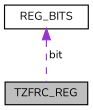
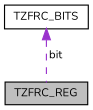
node "REG_BITS": label "REG_BITS" -> "TZFRC_BITS"
